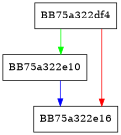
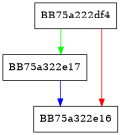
node "BB75a322df4": label "BB75a322df4" -> "BB75a222df4"
node "BB75a322e10": label "BB75a322e10" -> "BB75a322e17"
